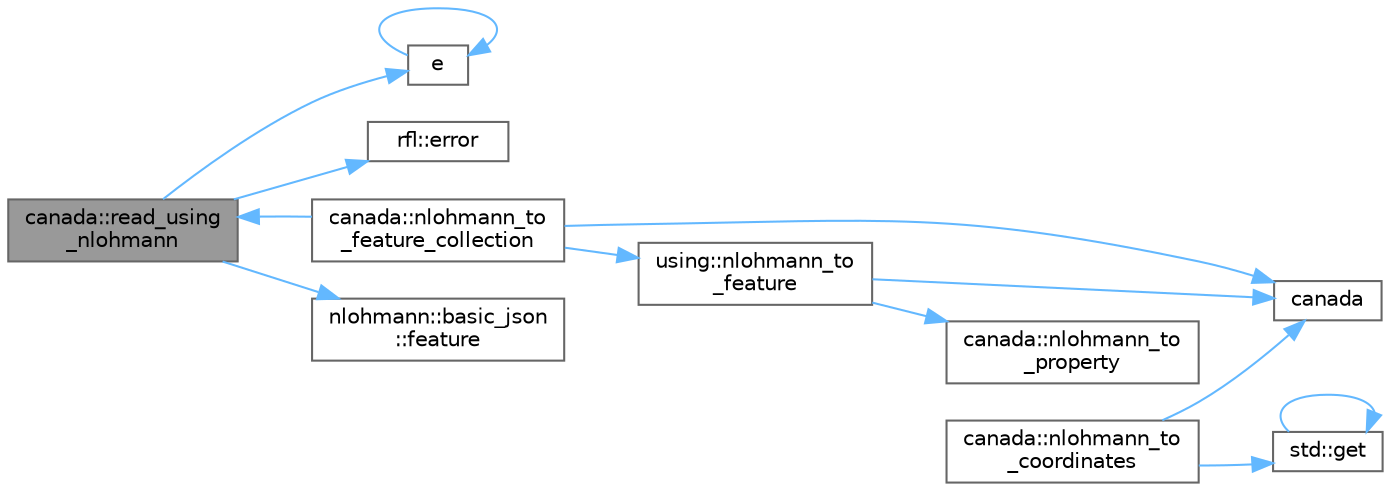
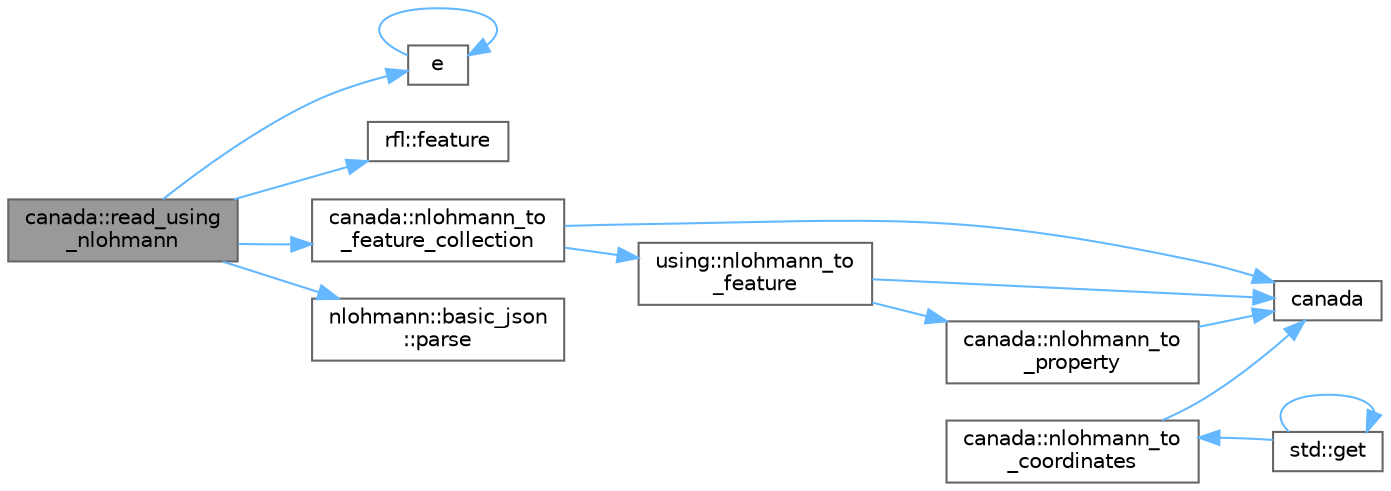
node "rfl::error": label "rfl::error" -> "rfl::feature"
edge "canada::nlohmann_to _feature_collection" -> "canada::read_using _nlohmann": reversed
edge "canada::nlohmann_to _property" -> "canada": added
node "nlohmann::basic_json ::feature": label "nlohmann::basic_json ::feature" -> "nlohmann::basic_json ::parse"
edge "canada::nlohmann_to _coordinates" -> "std::get": reversed
